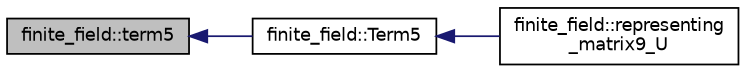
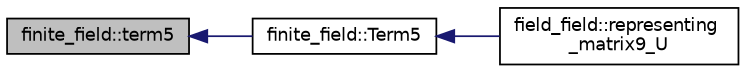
node "finite_field::representing _matrix9_U": label "finite_field::representing _matrix9_U" -> "field_field::representing _matrix9_U"
